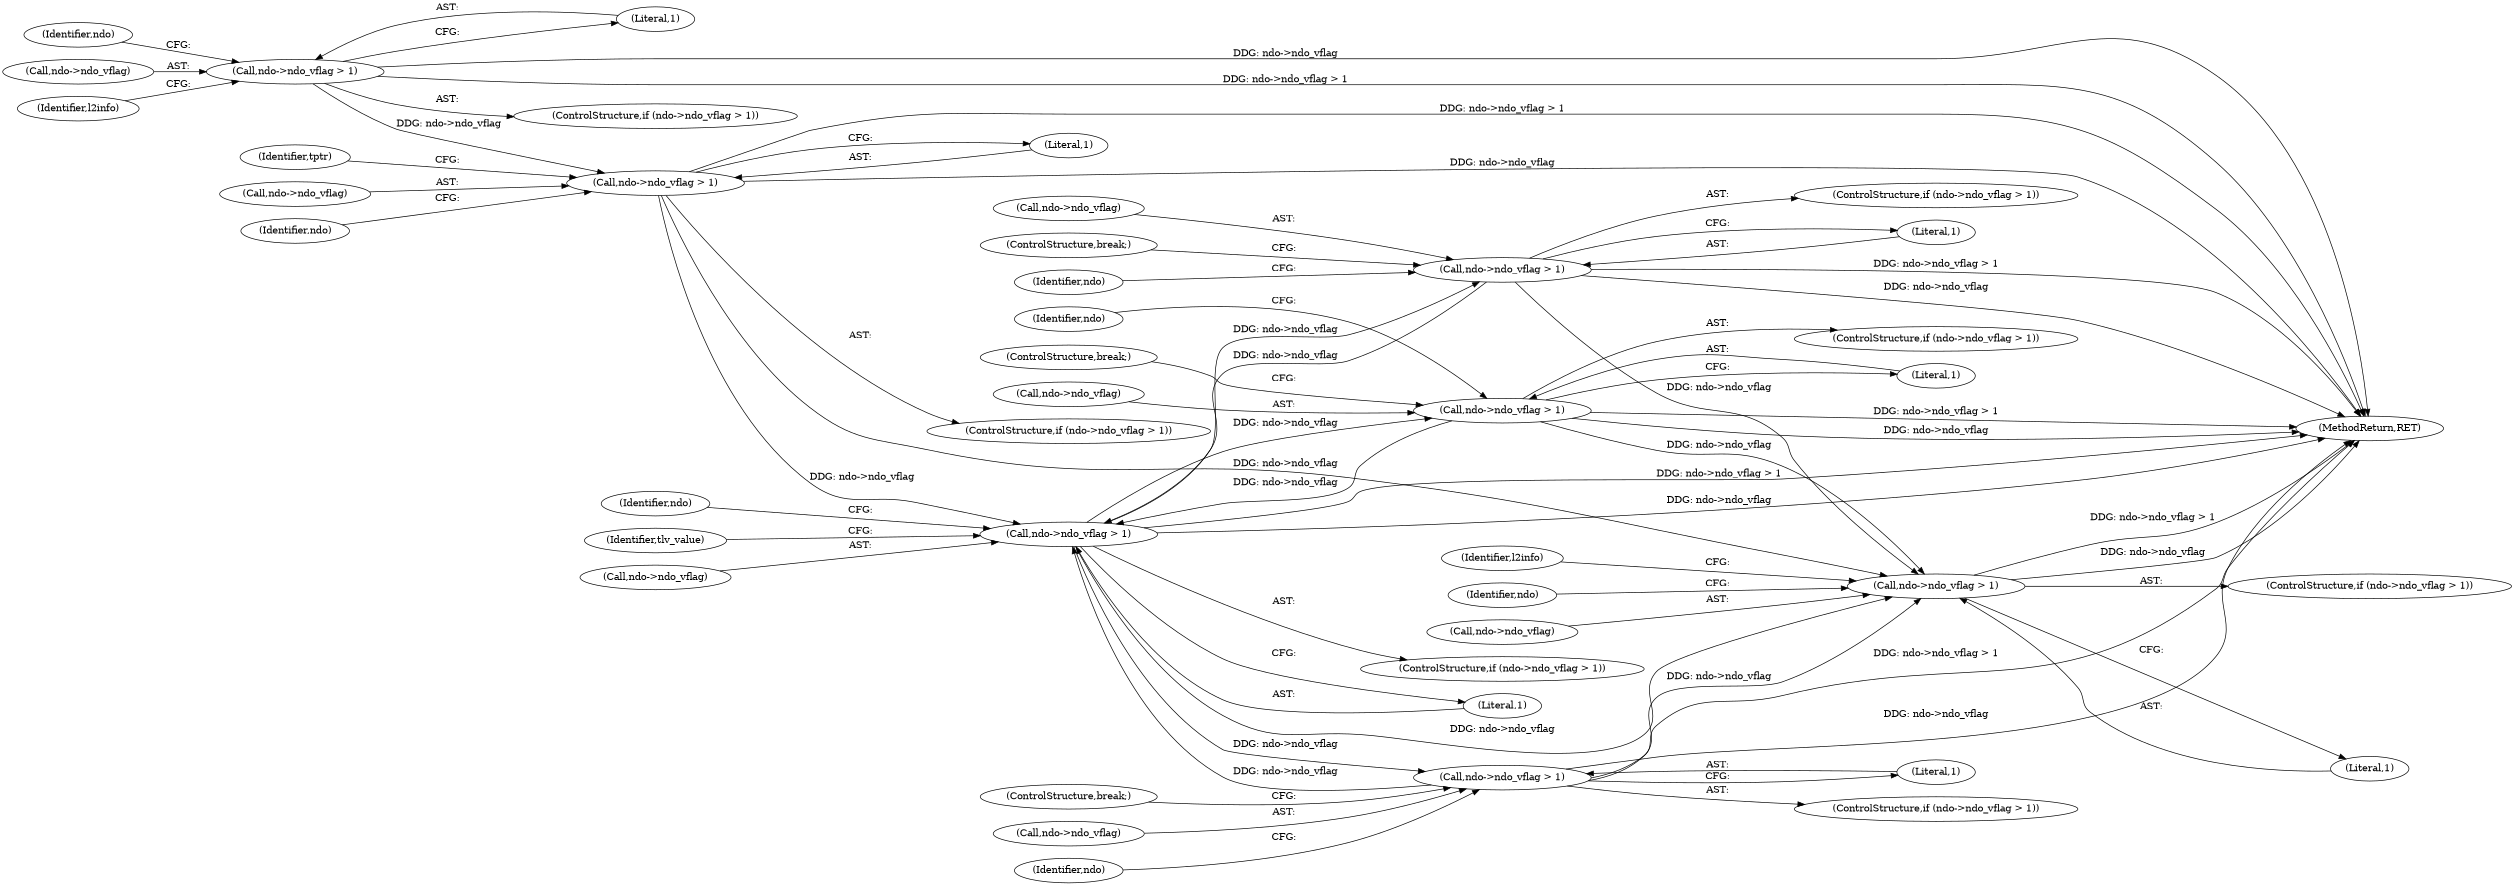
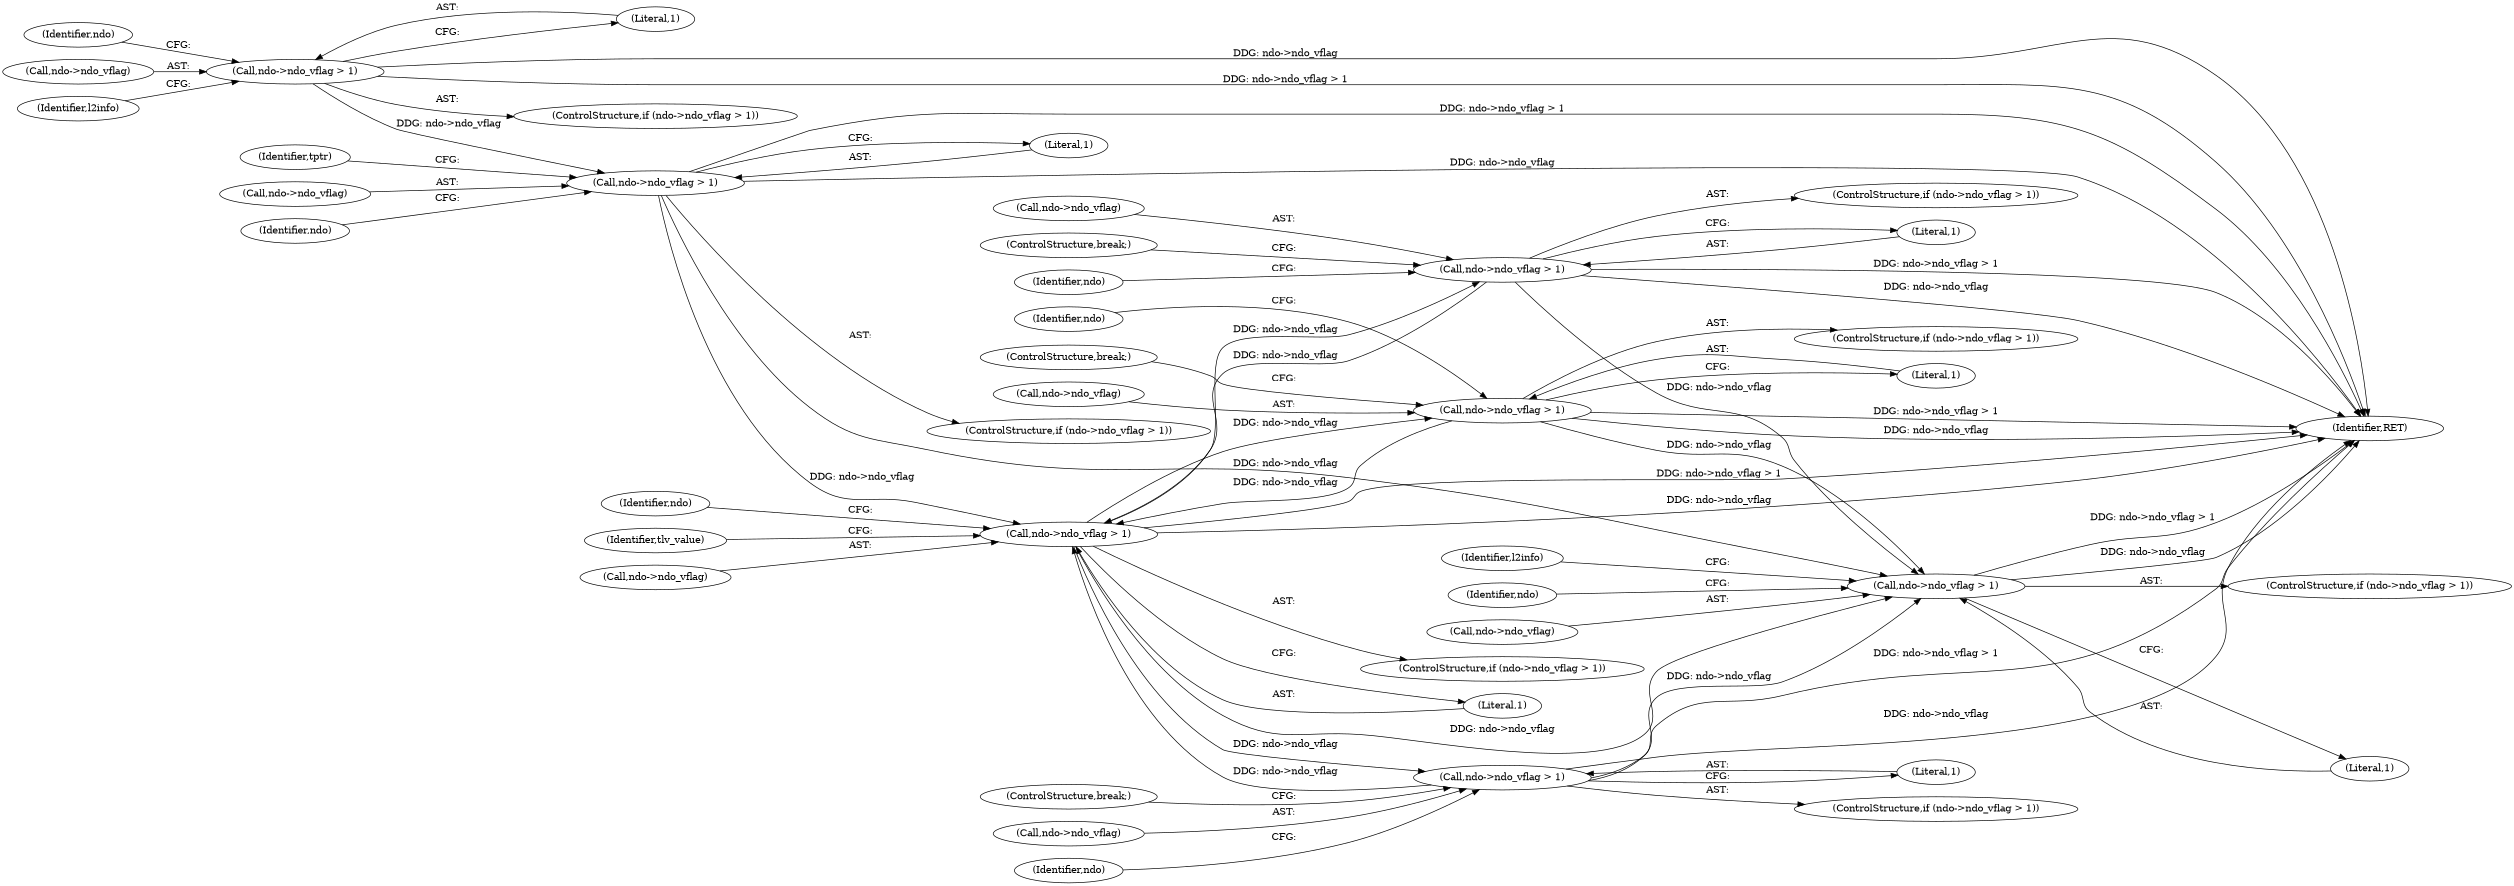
node "(MethodReturn,RET)": label "(MethodReturn,RET)" -> "(Identifier,RET)"
